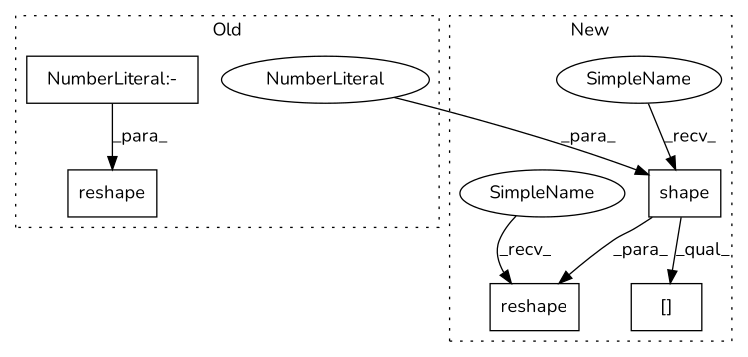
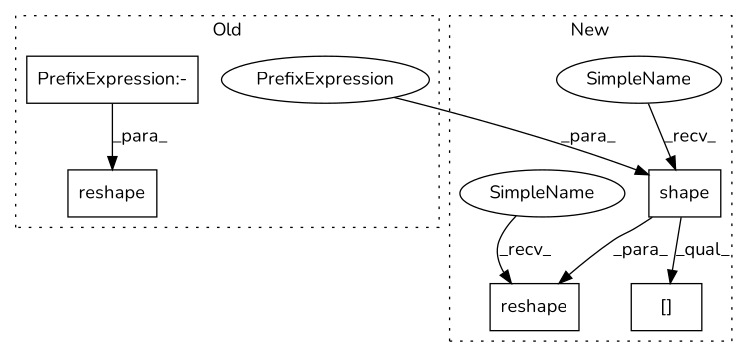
node "NumberLiteral:-": label "NumberLiteral:-" -> "PrefixExpression:-"
node "NumberLiteral": label "NumberLiteral" -> "PrefixExpression"
